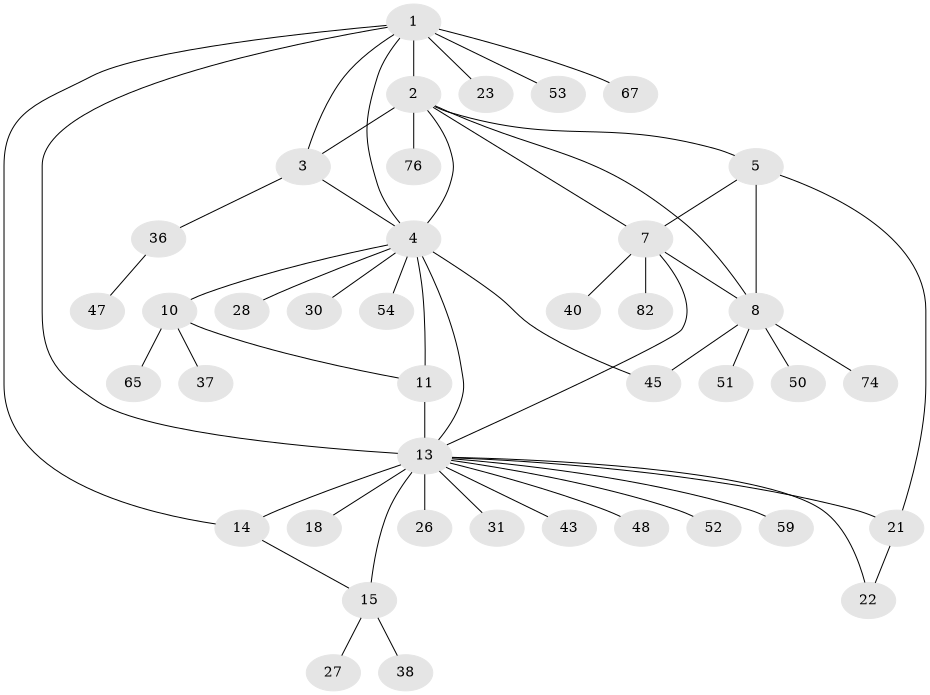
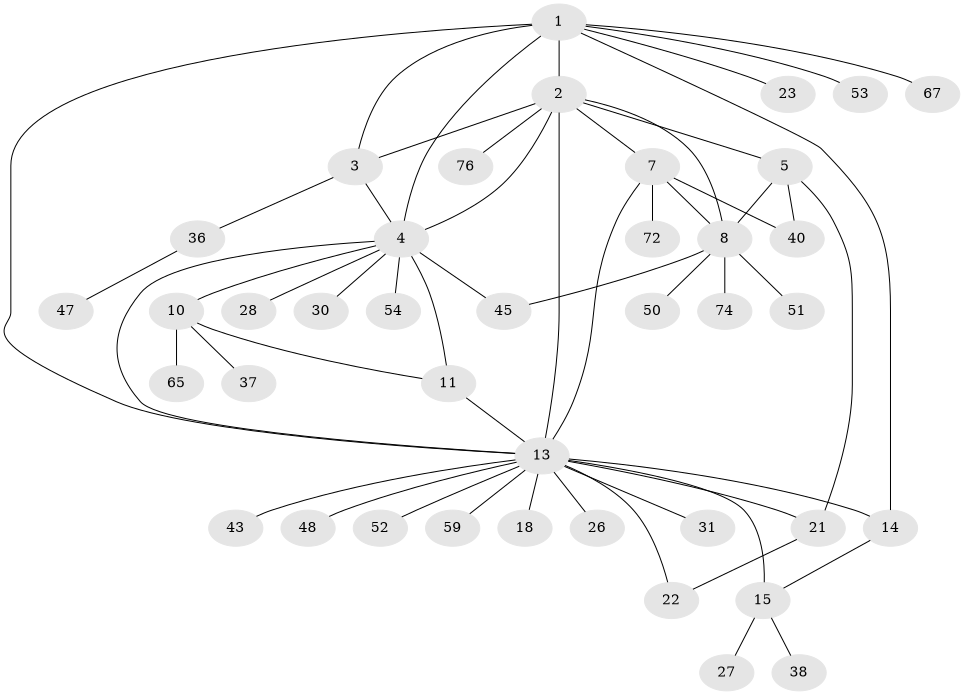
edge "5" -- "7": now "5" -- "40"
edge "2" -- "13": added
node "82": label "82" -> "72"
